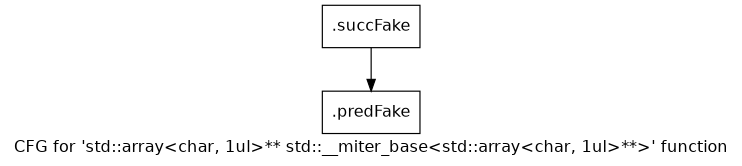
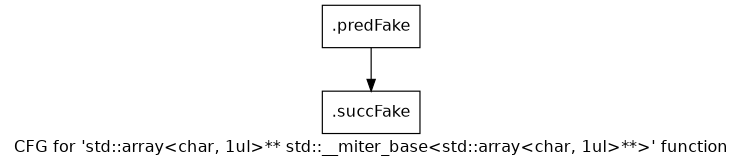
edge ".succFake" -> ".predFake": reversed
